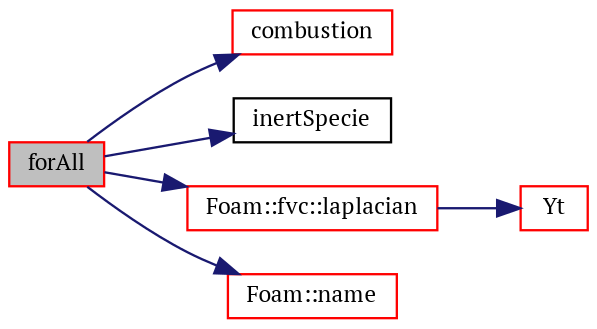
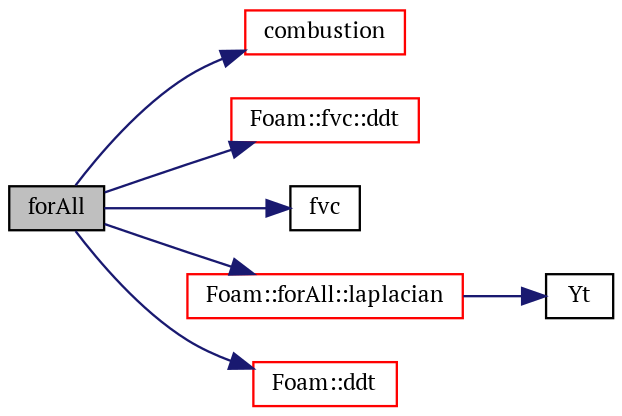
node "inertSpecie": label "inertSpecie" -> "fvc"
node "Foam::fvc::ddt": added
node "forAll": color red -> black
node "Foam::fvc::laplacian": label "Foam::fvc::laplacian" -> "Foam::forAll::laplacian"
node "Yt": color red -> black
node "Foam::name": label "Foam::name" -> "Foam::ddt"
